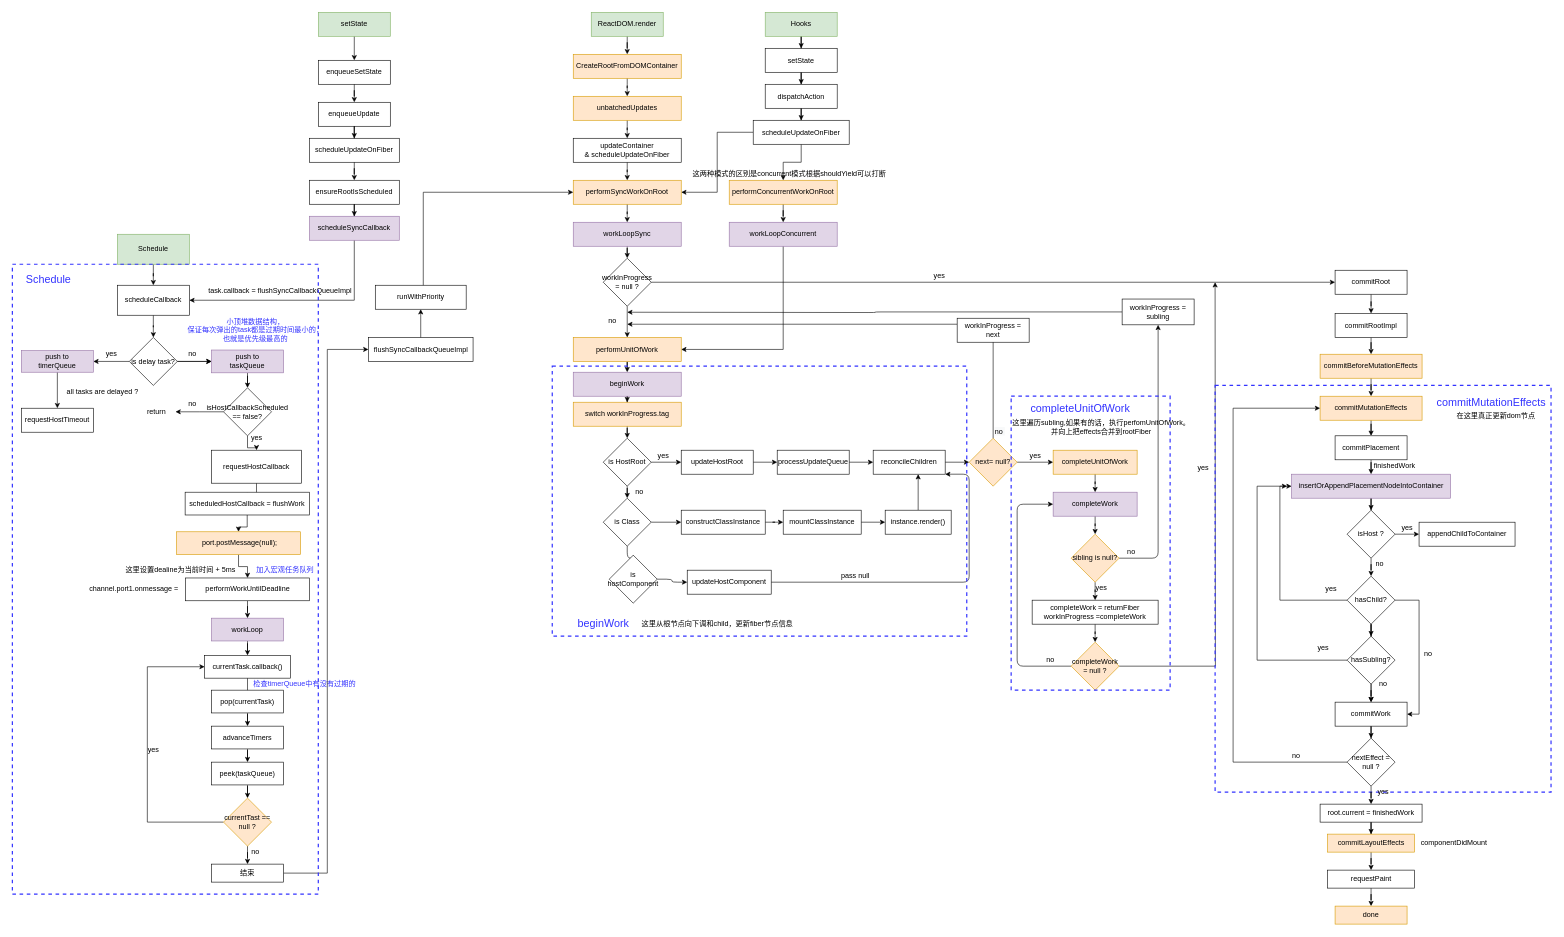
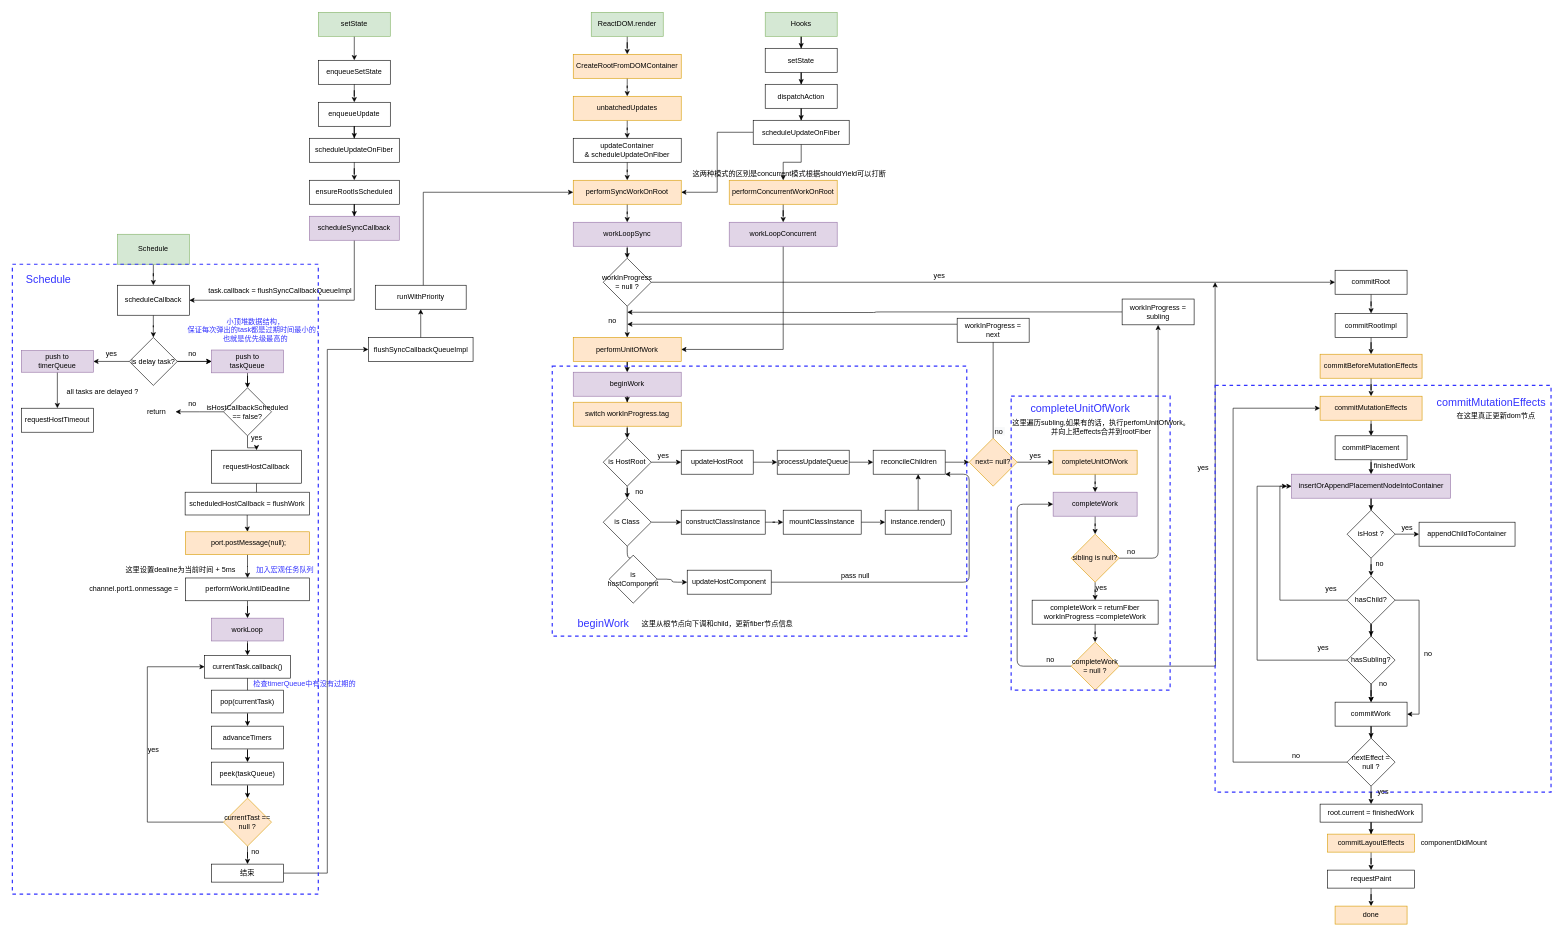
node "port.postMessage(null);": moved (239, 543) -> (248, 543)
